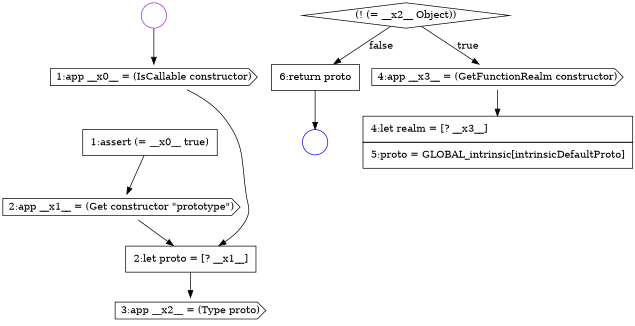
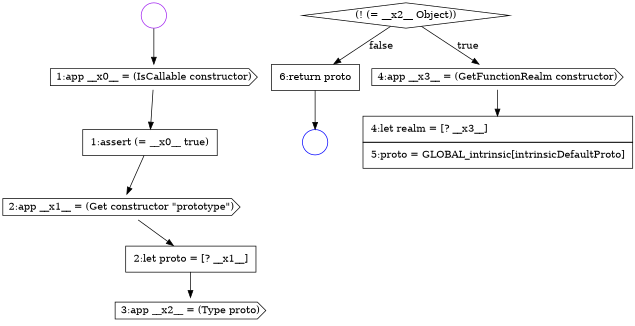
edge "1:app __x0__ = (IsCallable constructor)" -> "2:let proto = [? __x1__]": now "1:app __x0__ = (IsCallable constructor)" -> "1:assert (= __x0__ true)"
